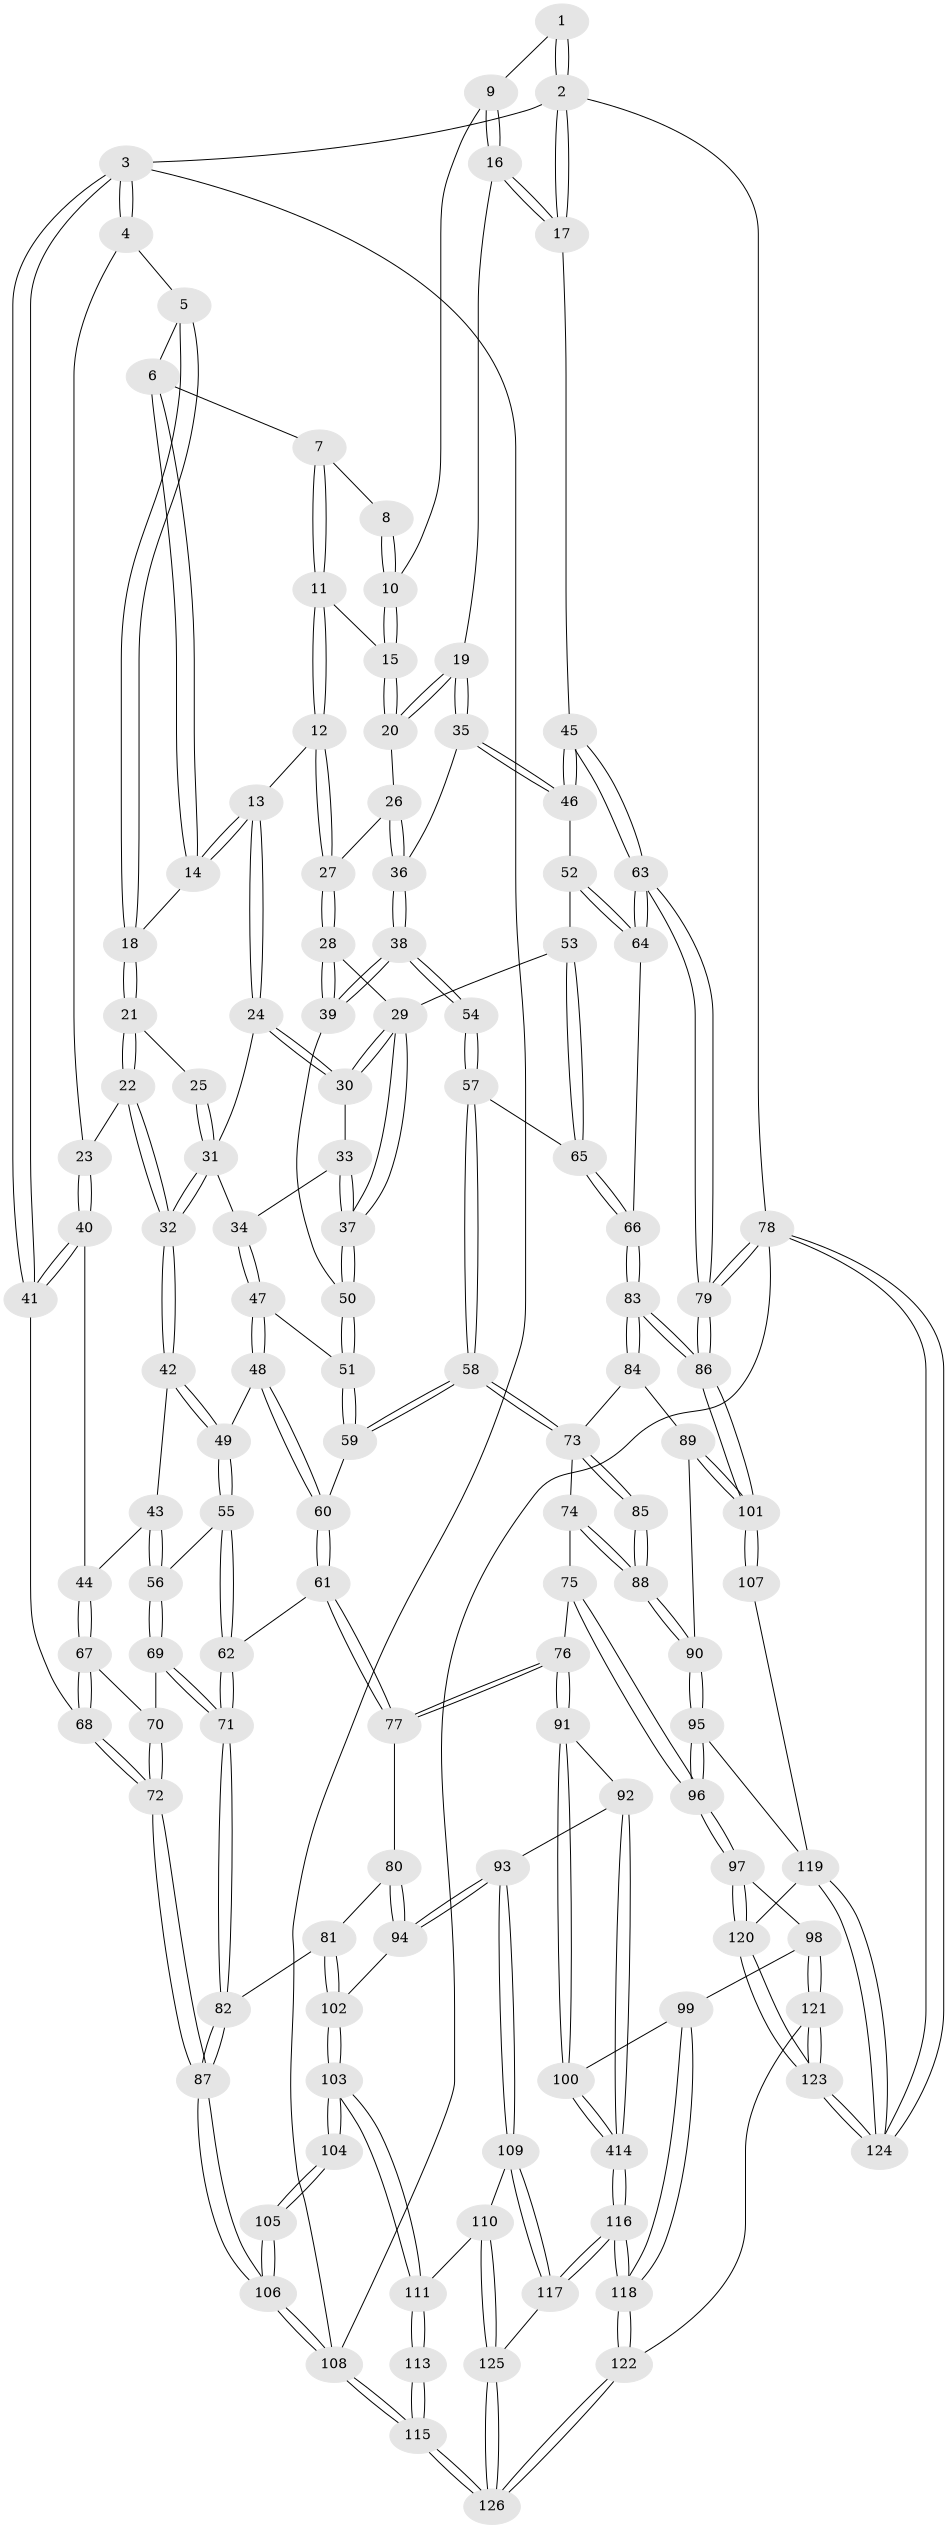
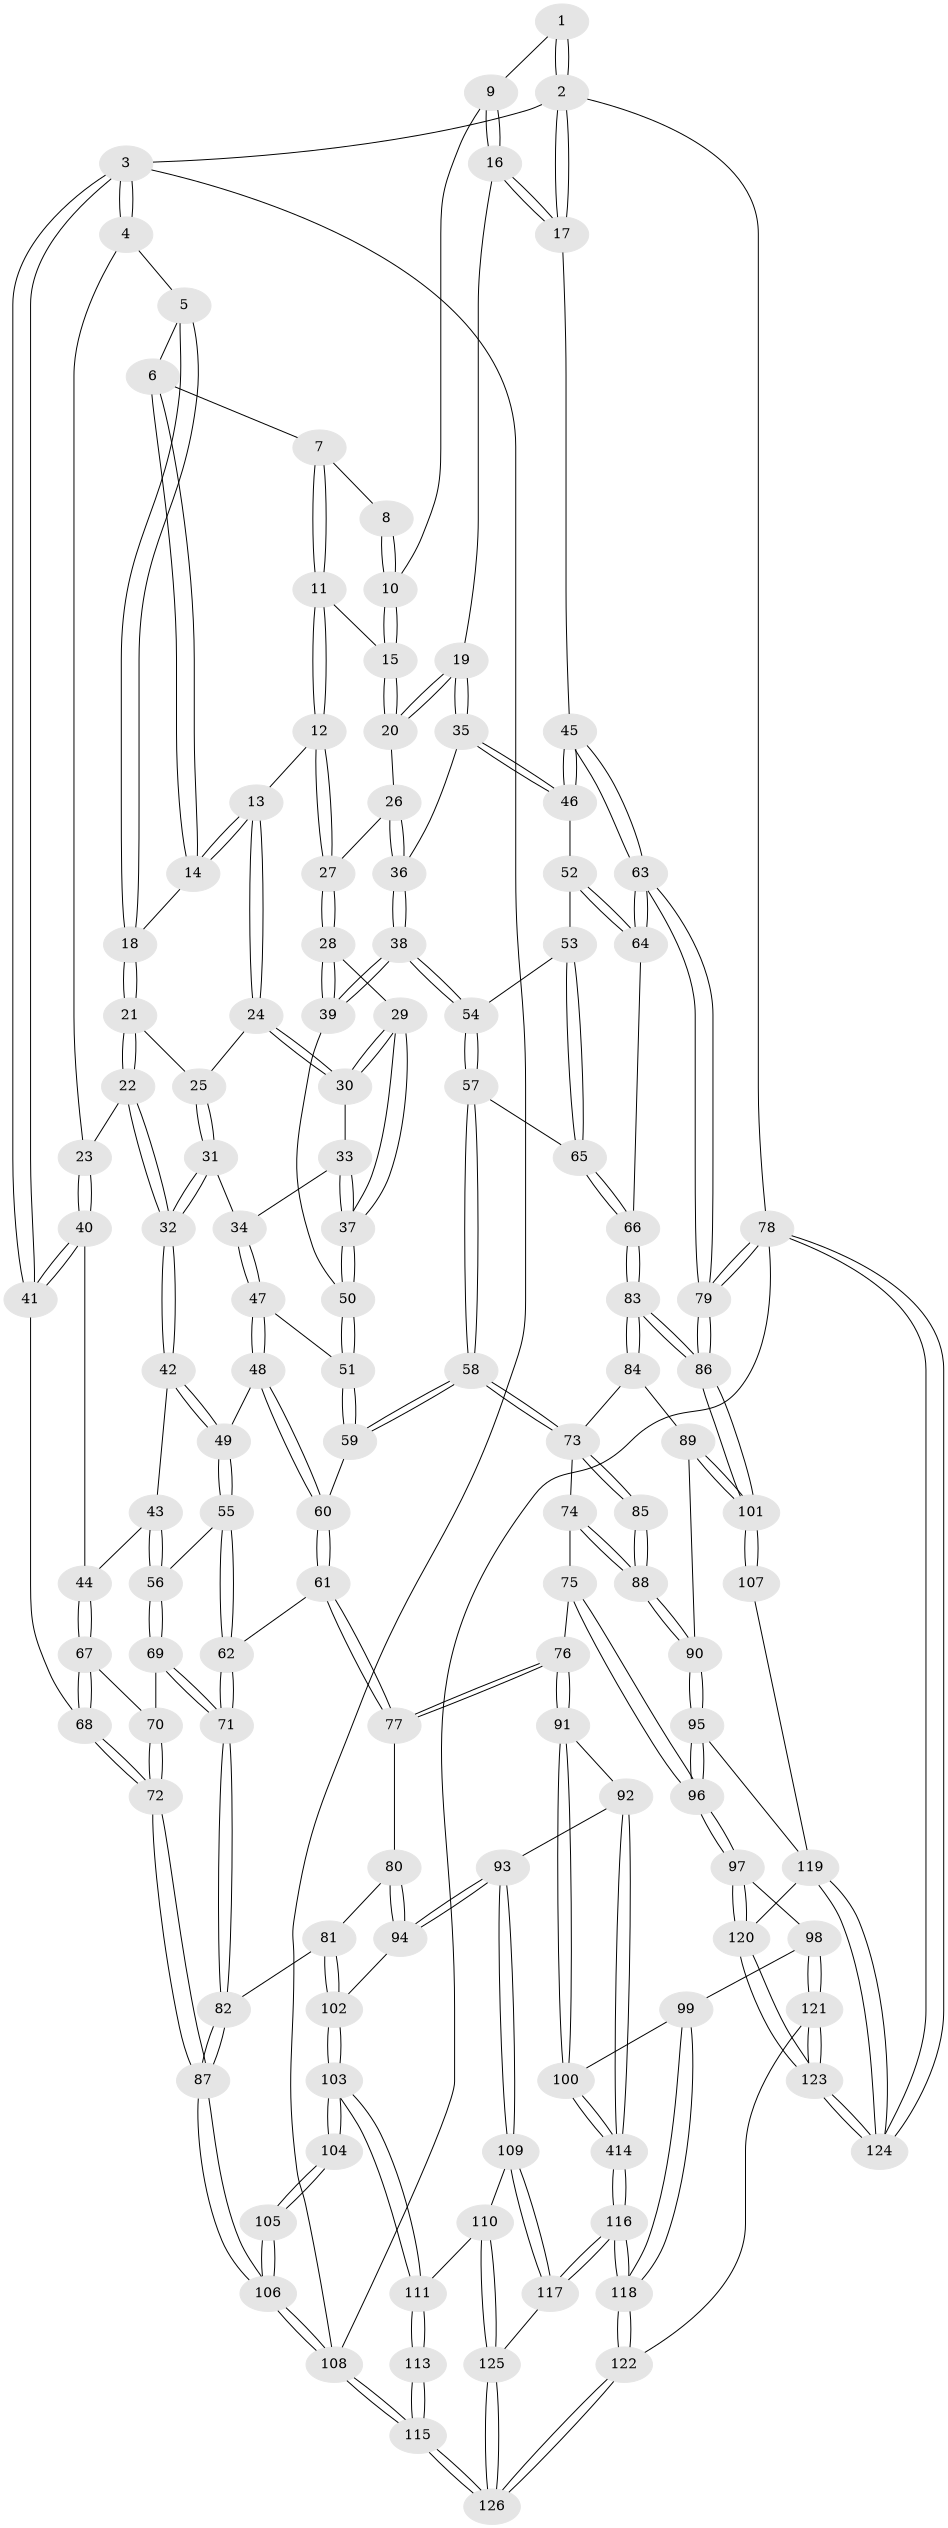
edge "53" -- "29": now "53" -- "54"
edge "24" -- "31": now "24" -- "25"
